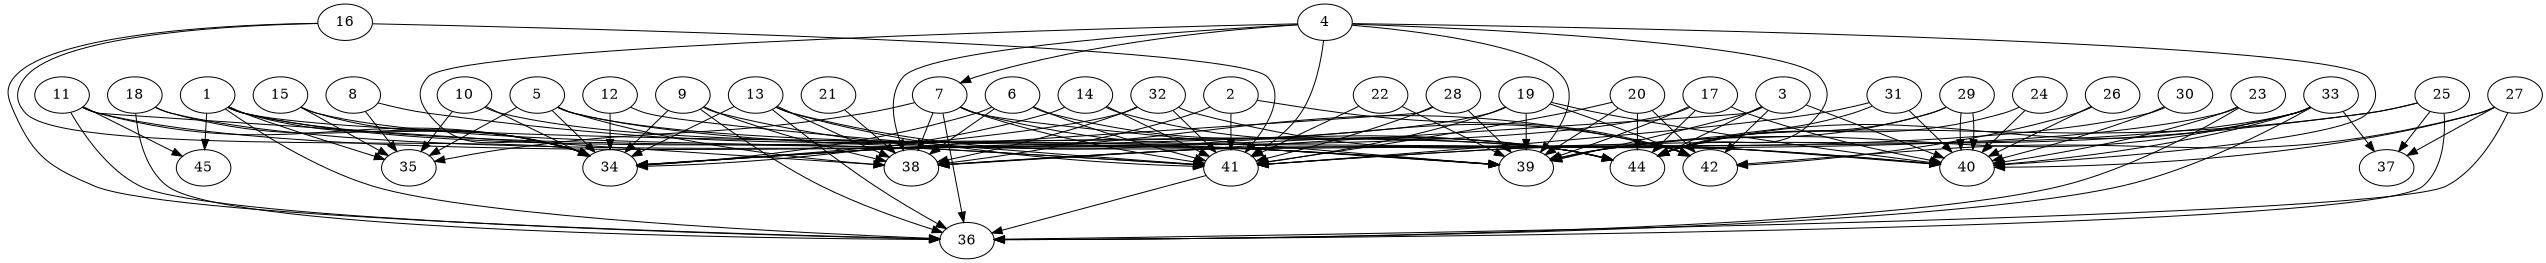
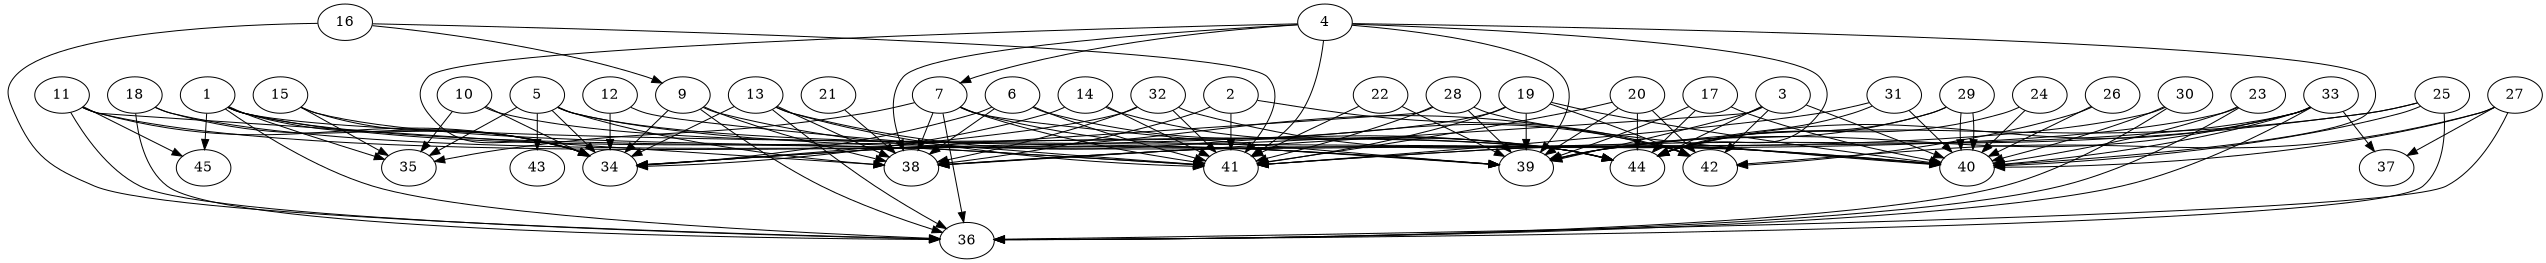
node "8": removed
edge "25" -> "37": now "25" -> "40"
edge "16" -> "34": now "16" -> "9"
edge "28" -> "40": added
edge "17" -> "34": removed
node "43": added
edge "41" -> "36": now "30" -> "36"
